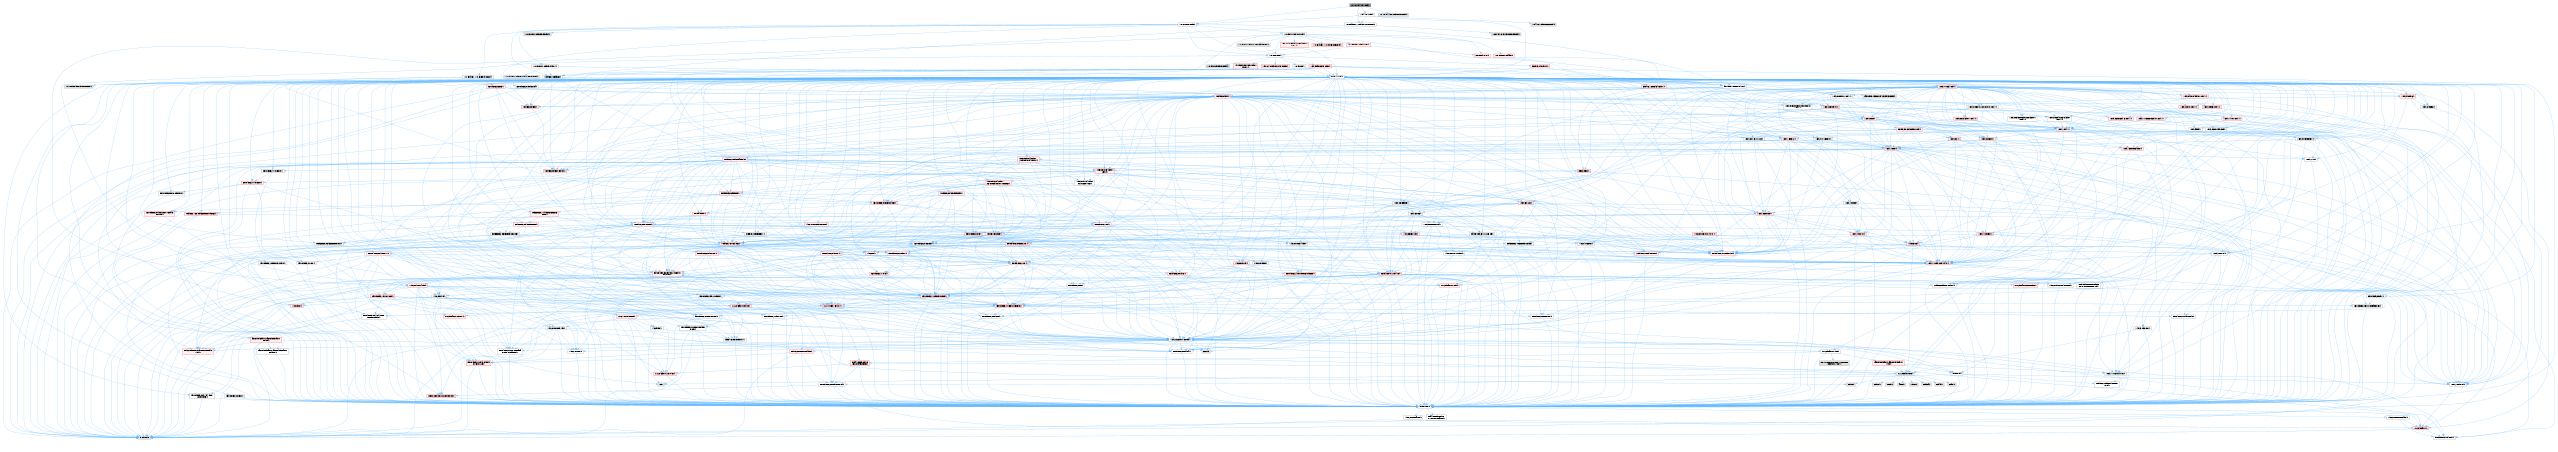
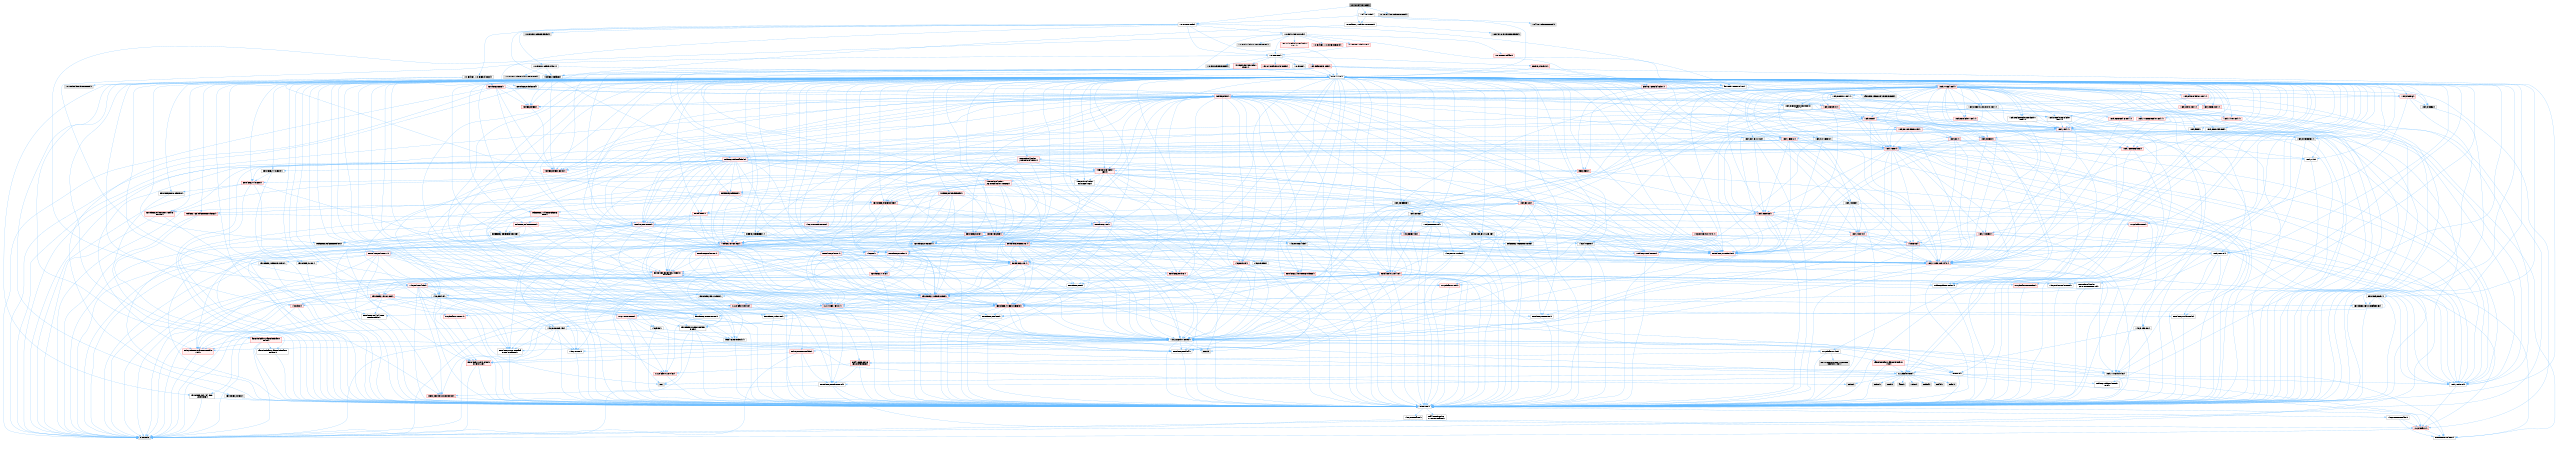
node "LayeredMove.h": removed
node "Range/BoxSphereBounds.h": label "Range/BoxSphereBounds.h" -> "Math/BoxSphereBounds.h"
edge "UObject/Class.h" -> "Containers/SparseArray.h": now "UObject/Class.h" -> "Containers/Array.h"
node "HAL/PlatformTLS.h": added
node "WeakObjectPtrTemplates /TextNamespaceFwd.h": label "WeakObjectPtrTemplates /TextNamespaceFwd.h" -> "Internationalization /TextNamespaceFwd.h"
edge "Containers/StringConv.h" -> "type_traits": now "Containers/StringConv.h" -> "Templates/IntegralConstant.h"
